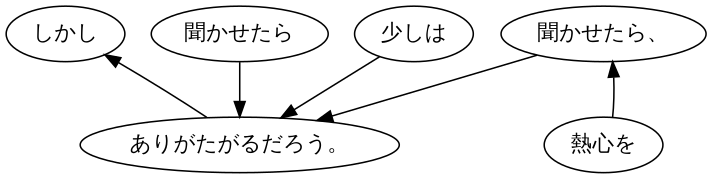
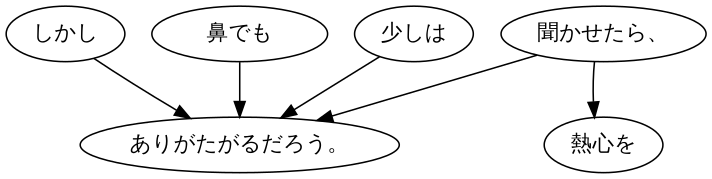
node "聞かせたら": label "聞かせたら" -> "鼻でも"
edge "ありがたがるだろう。" -> "しかし": reversed
edge "熱心を" -> "聞かせたら、": reversed
